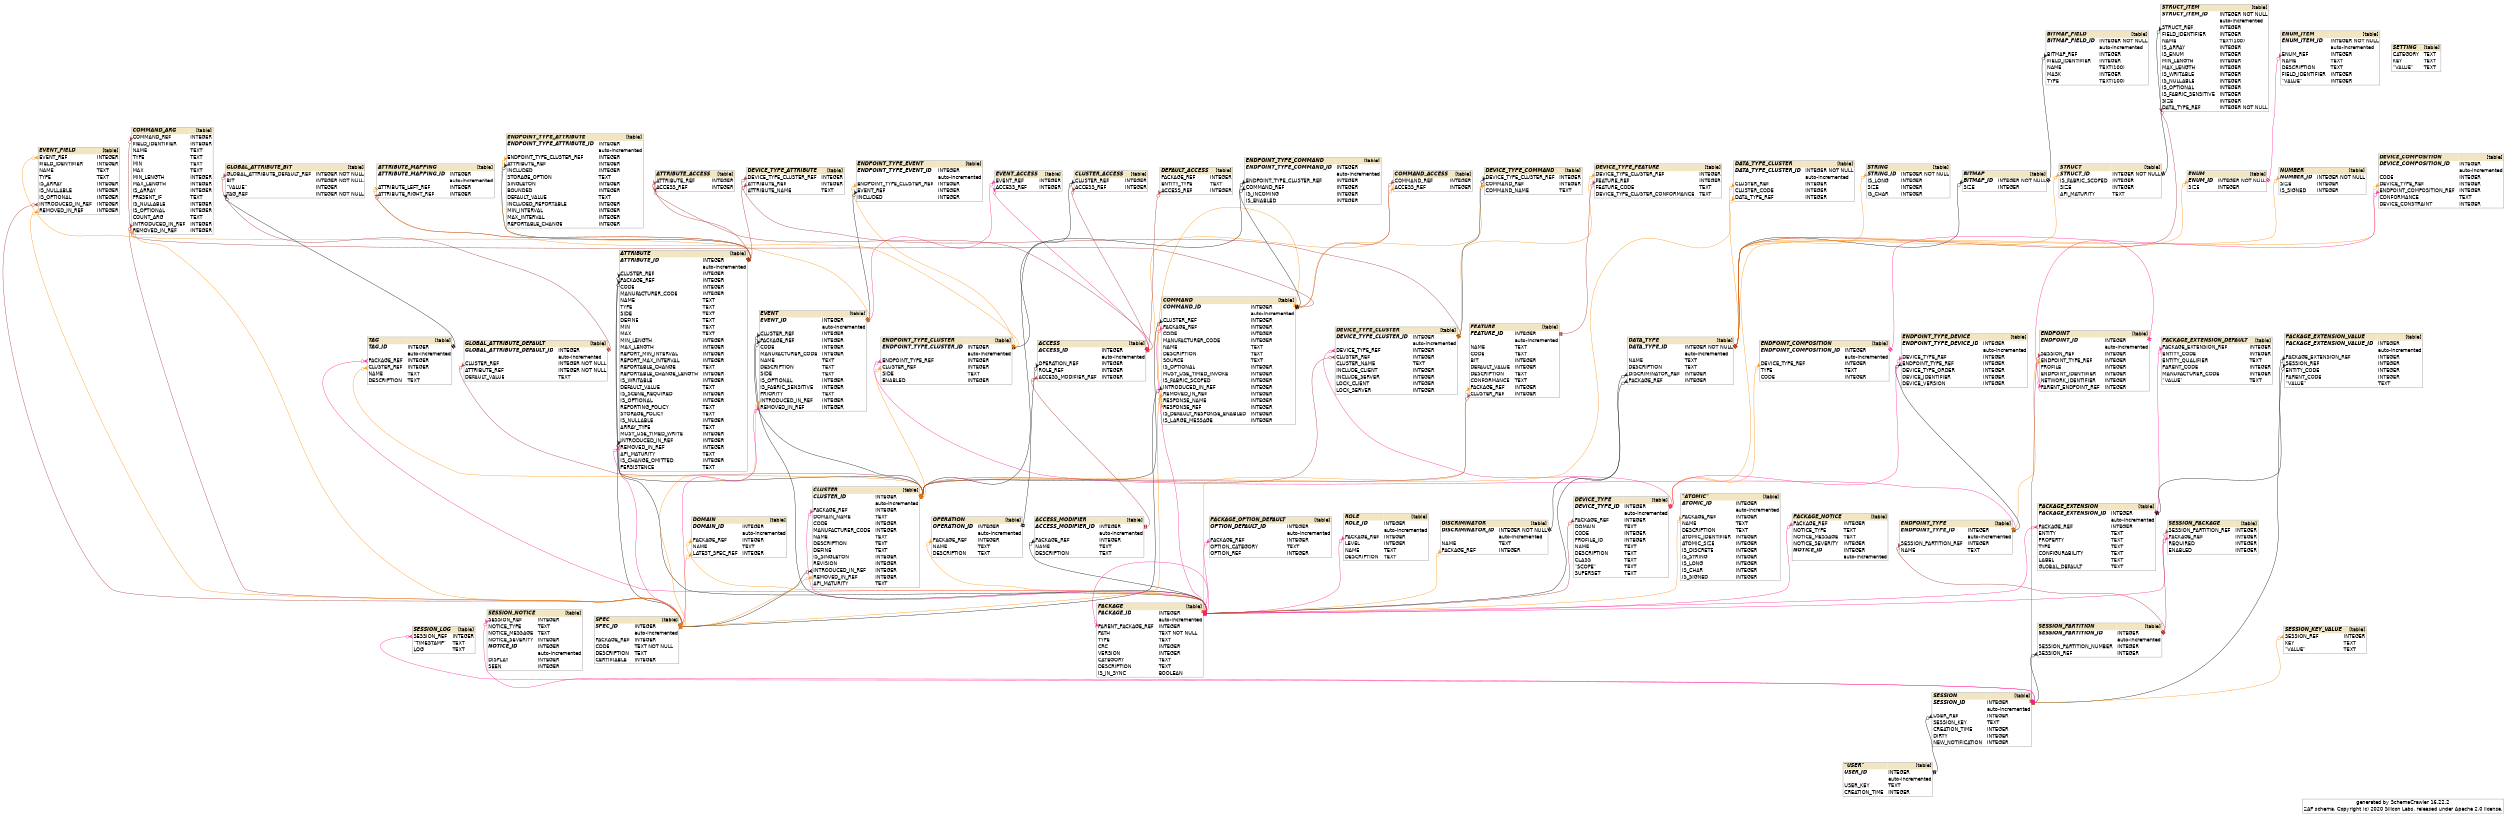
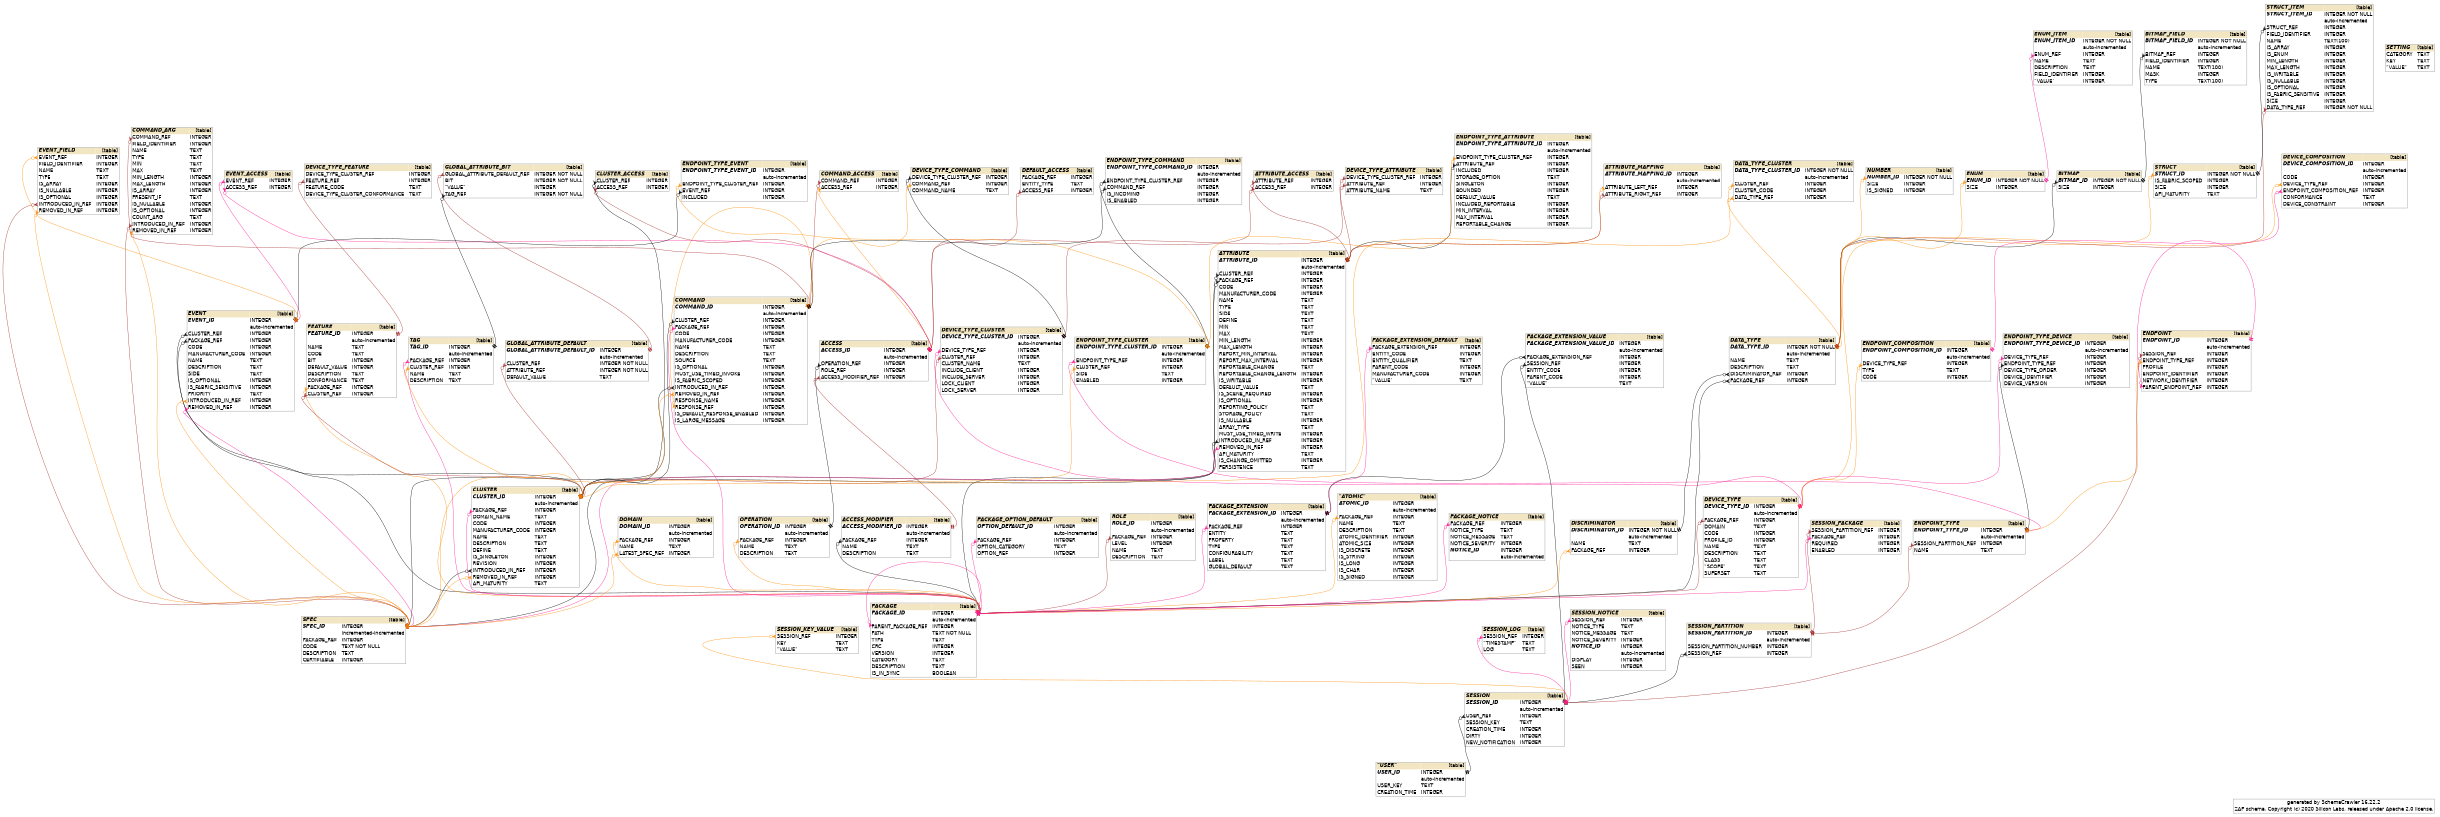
node "STRING": removed
edge "DEVICE_TYPE_FEATURE" -- "DEVICE_TYPE_CLUSTER": removed
edge "ROLE" -- "PACKAGE": color deeppink -> brown
node "SPEC": text "auto-incremented" -> "incremented-incremented"
